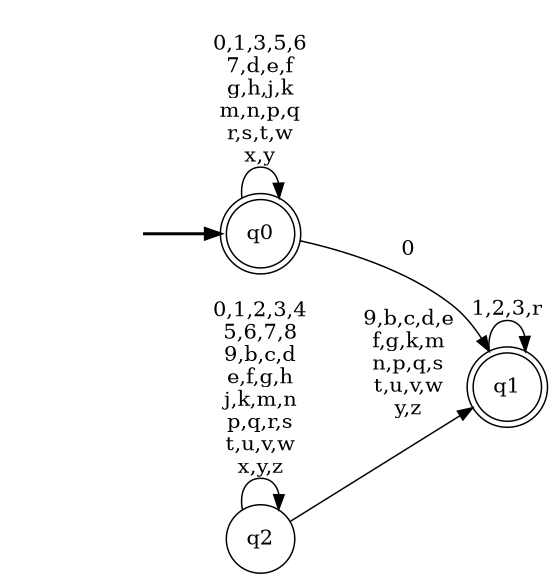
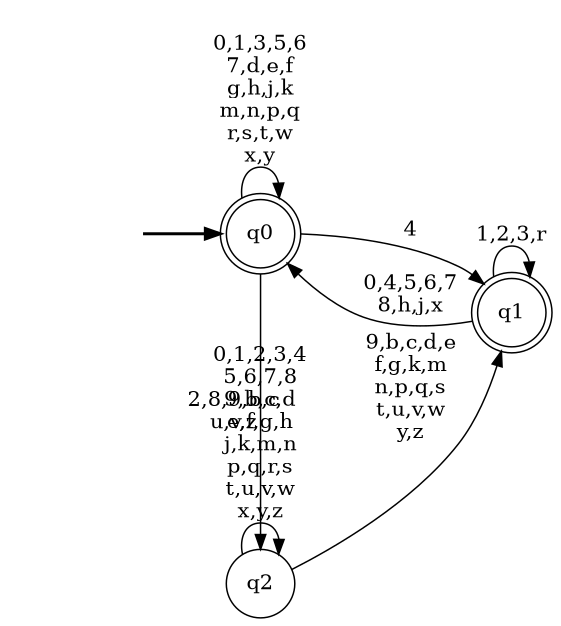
edge "q0" -> "q1": label "0" -> "4"
edge "q1" -> "q0": added, label "0,4,5,6,7 8,h,j,x"
edge "q0" -> "q2": added, label "2,8,9,b,c u,v,z"
